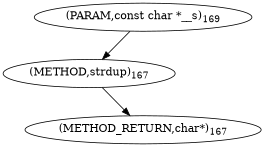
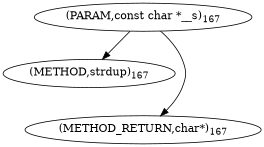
node "(PARAM,const char *__s)": text "169" -> "167"
edge "(METHOD,strdup)" -> "(METHOD_RETURN,char*)": now "(PARAM,const char *__s)" -> "(METHOD_RETURN,char*)"
